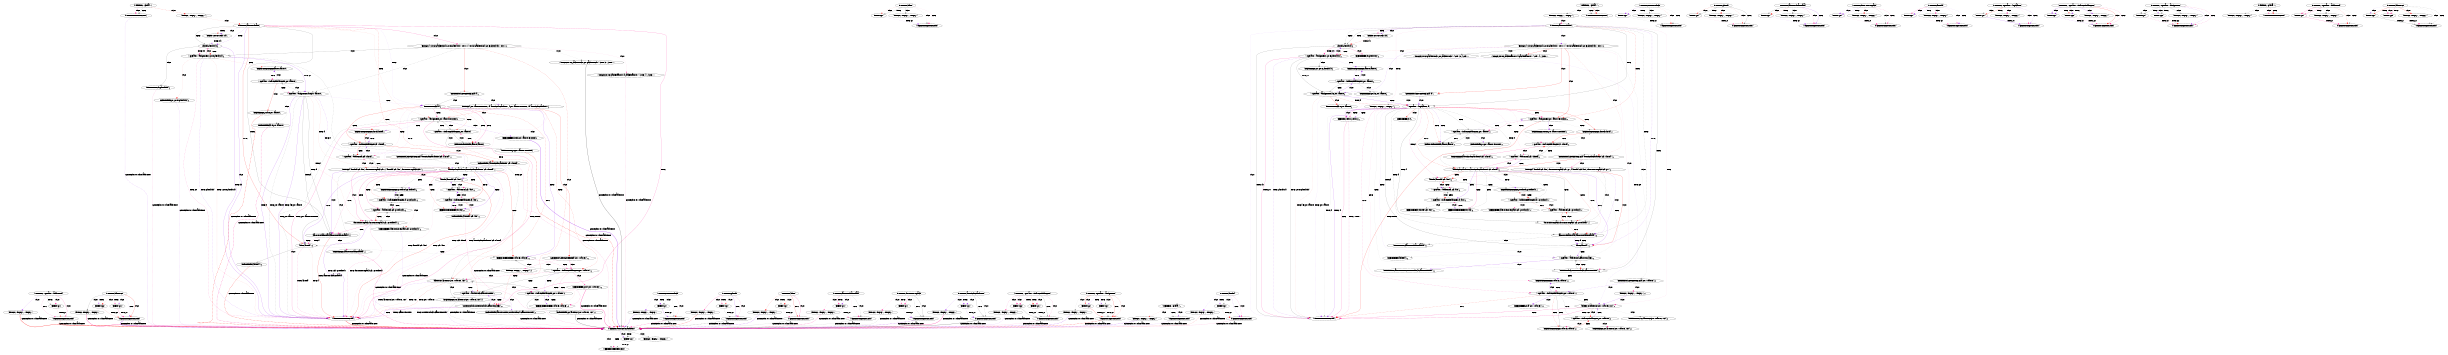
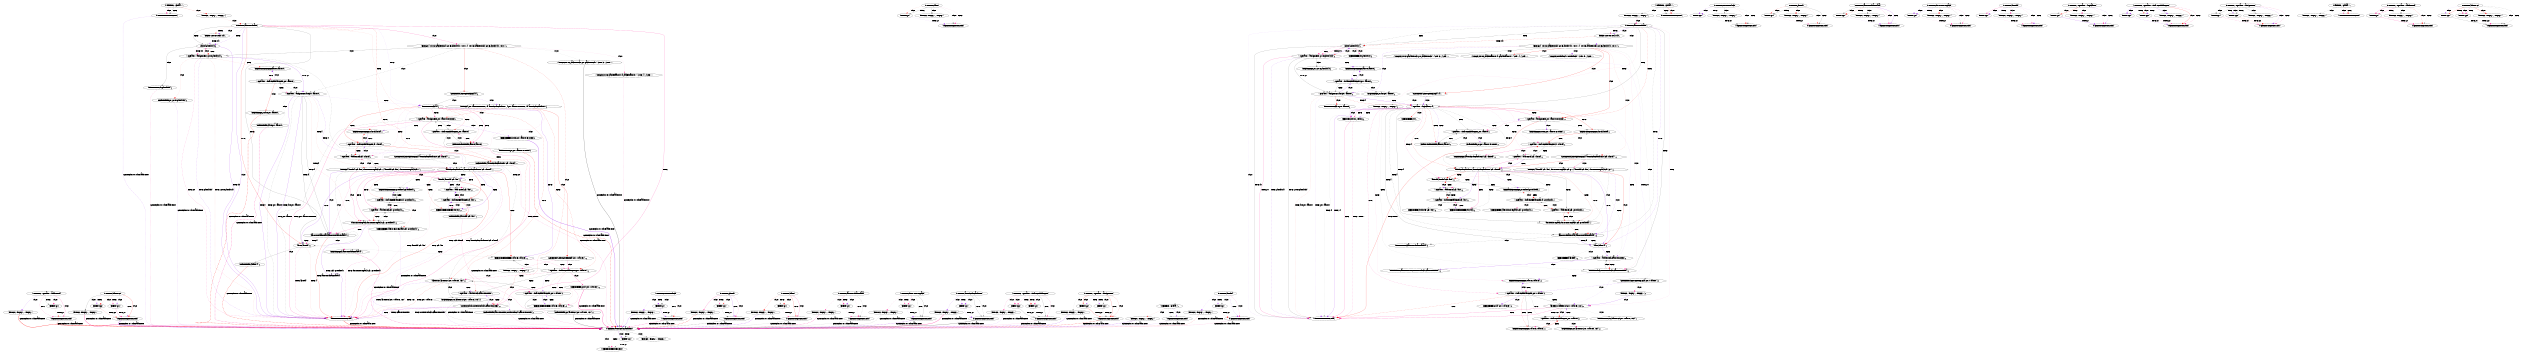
node "<(LOCAL,mutex_lock : mutex_lock)<SUB>9</SUB>>": added
